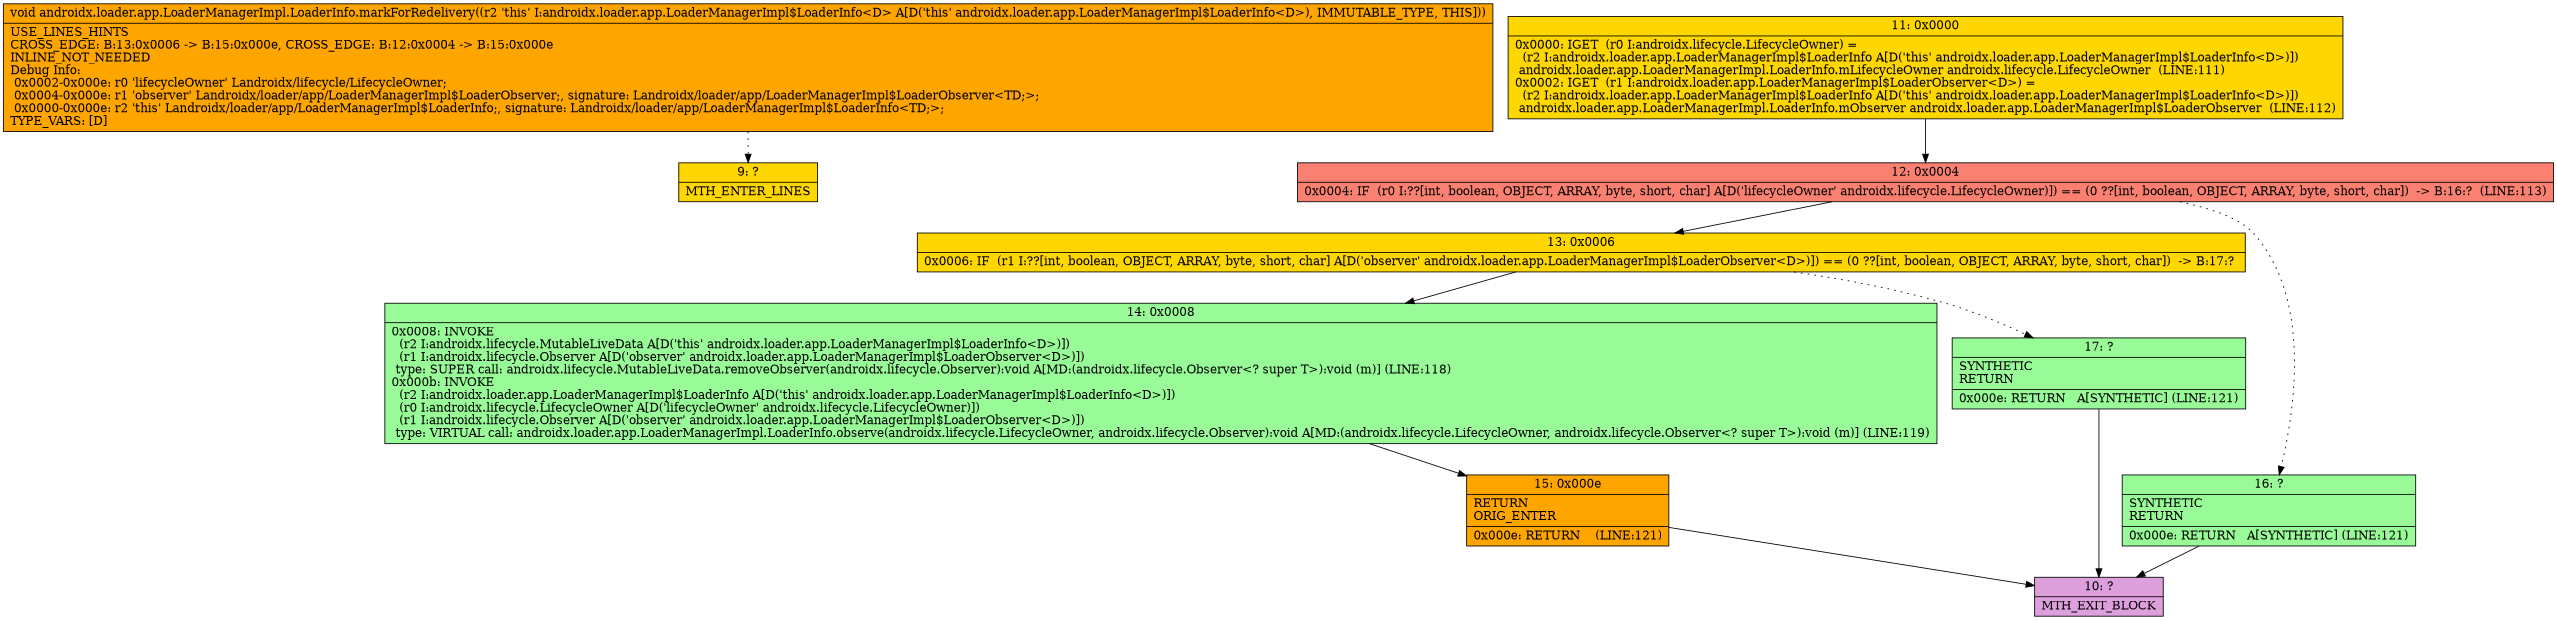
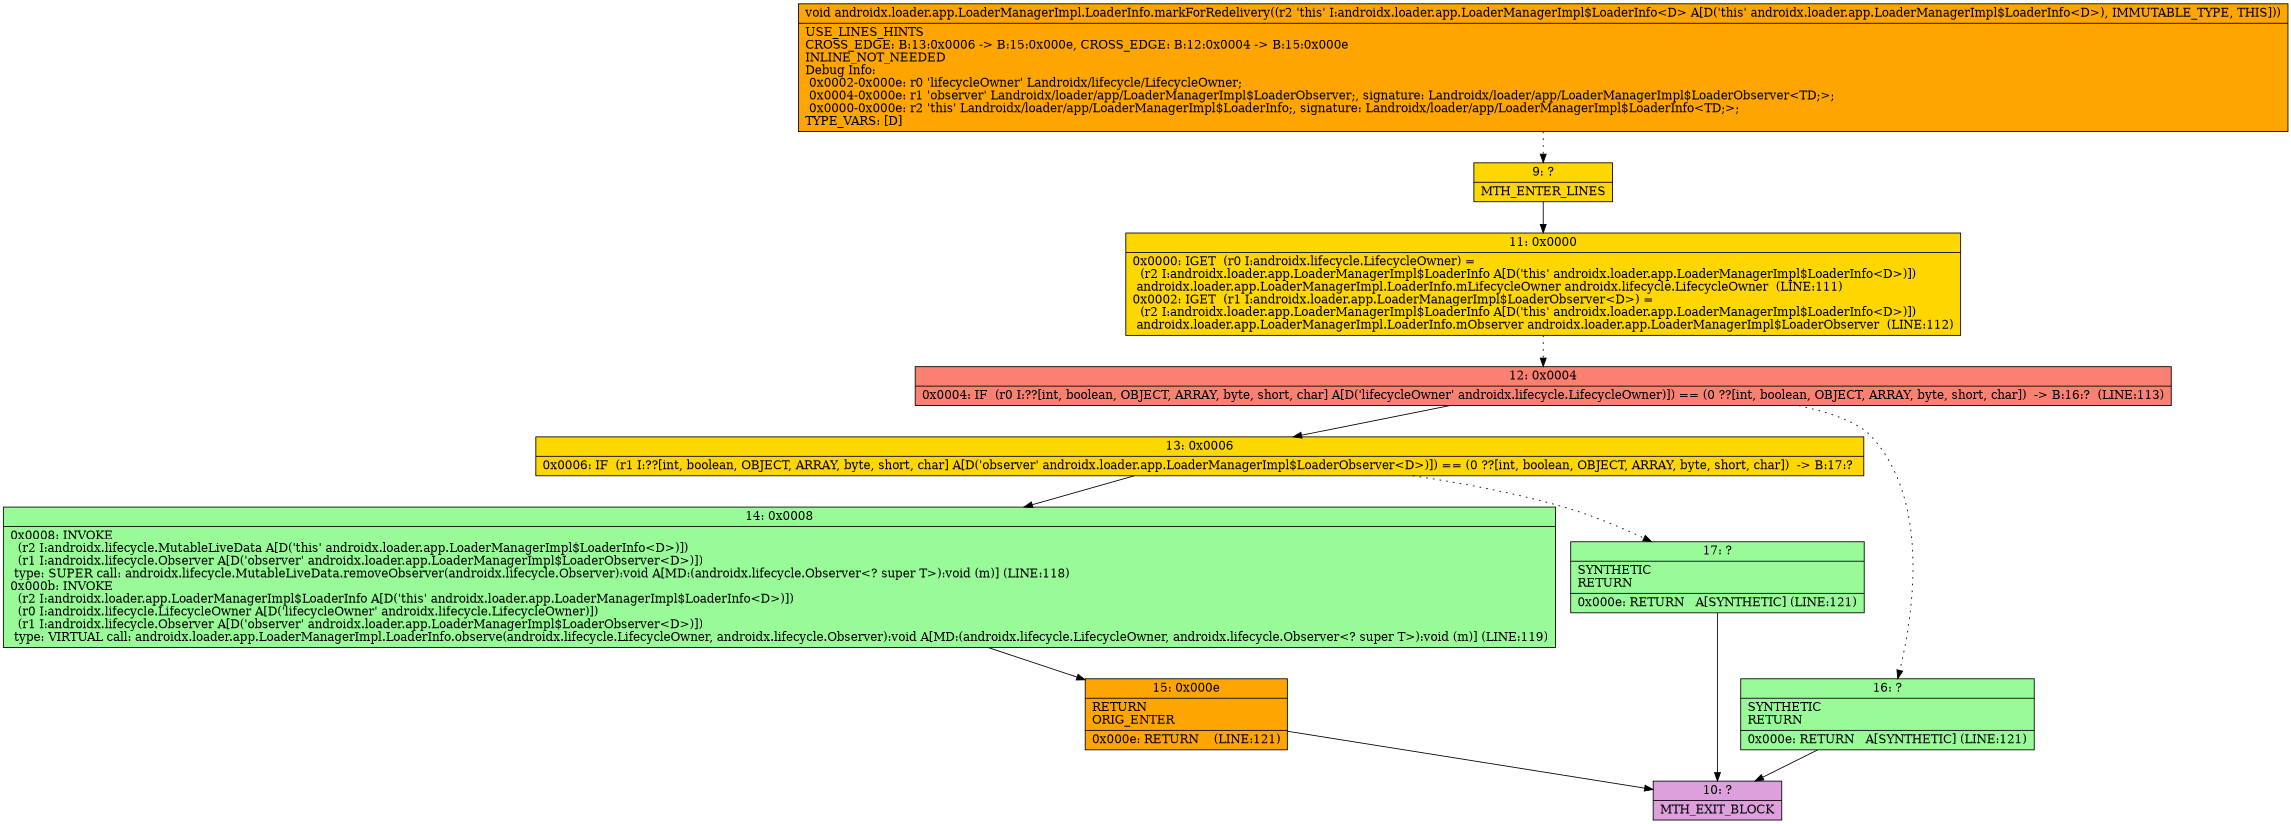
edge "11: 0x0000" -> "12: 0x0004": style solid -> dotted
edge "9: ?" -> "11: 0x0000": added
